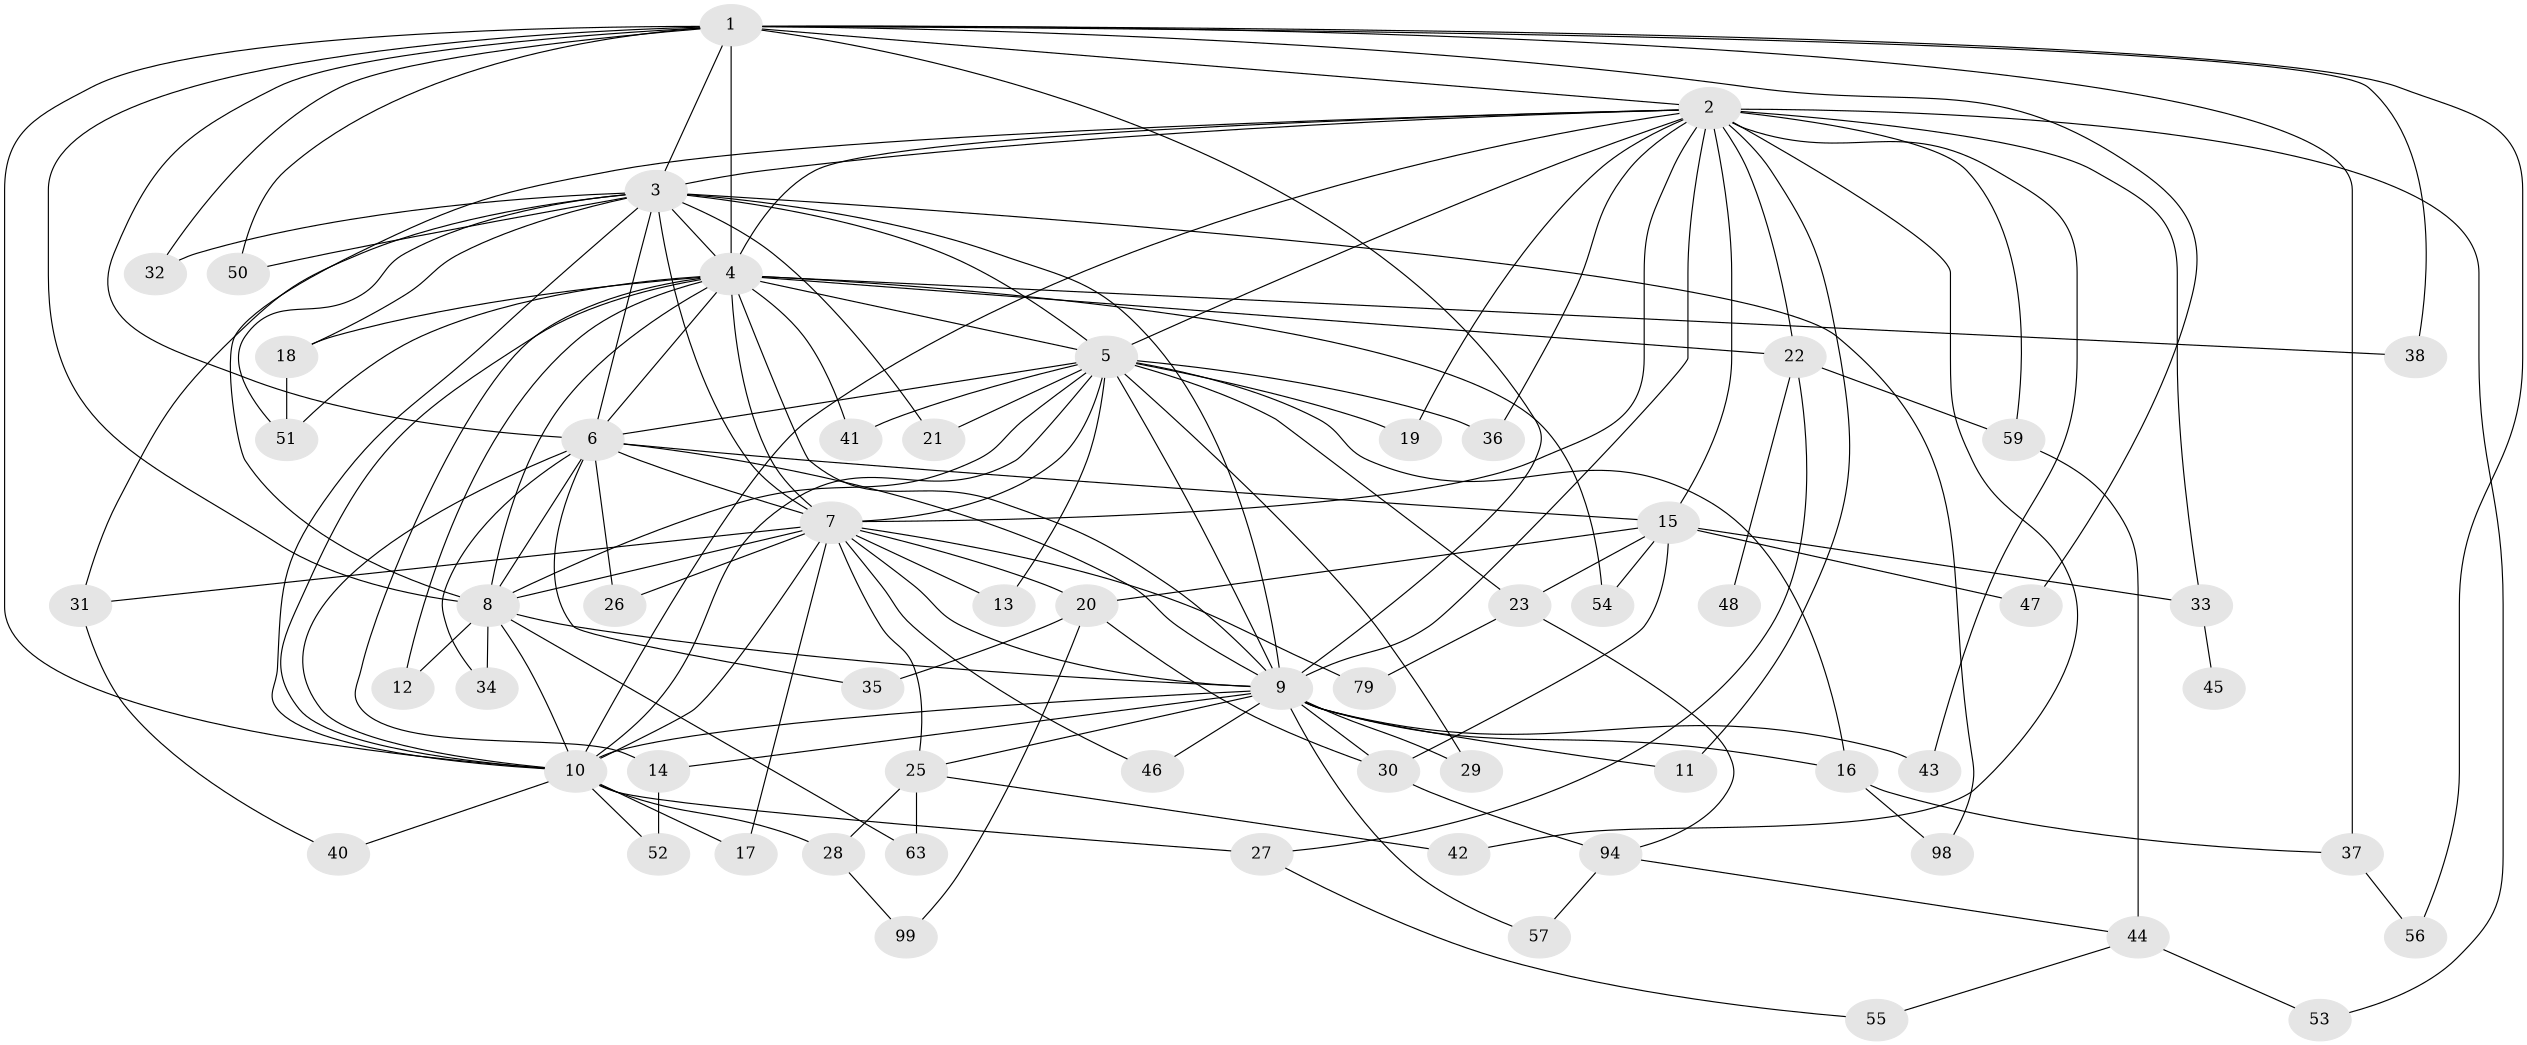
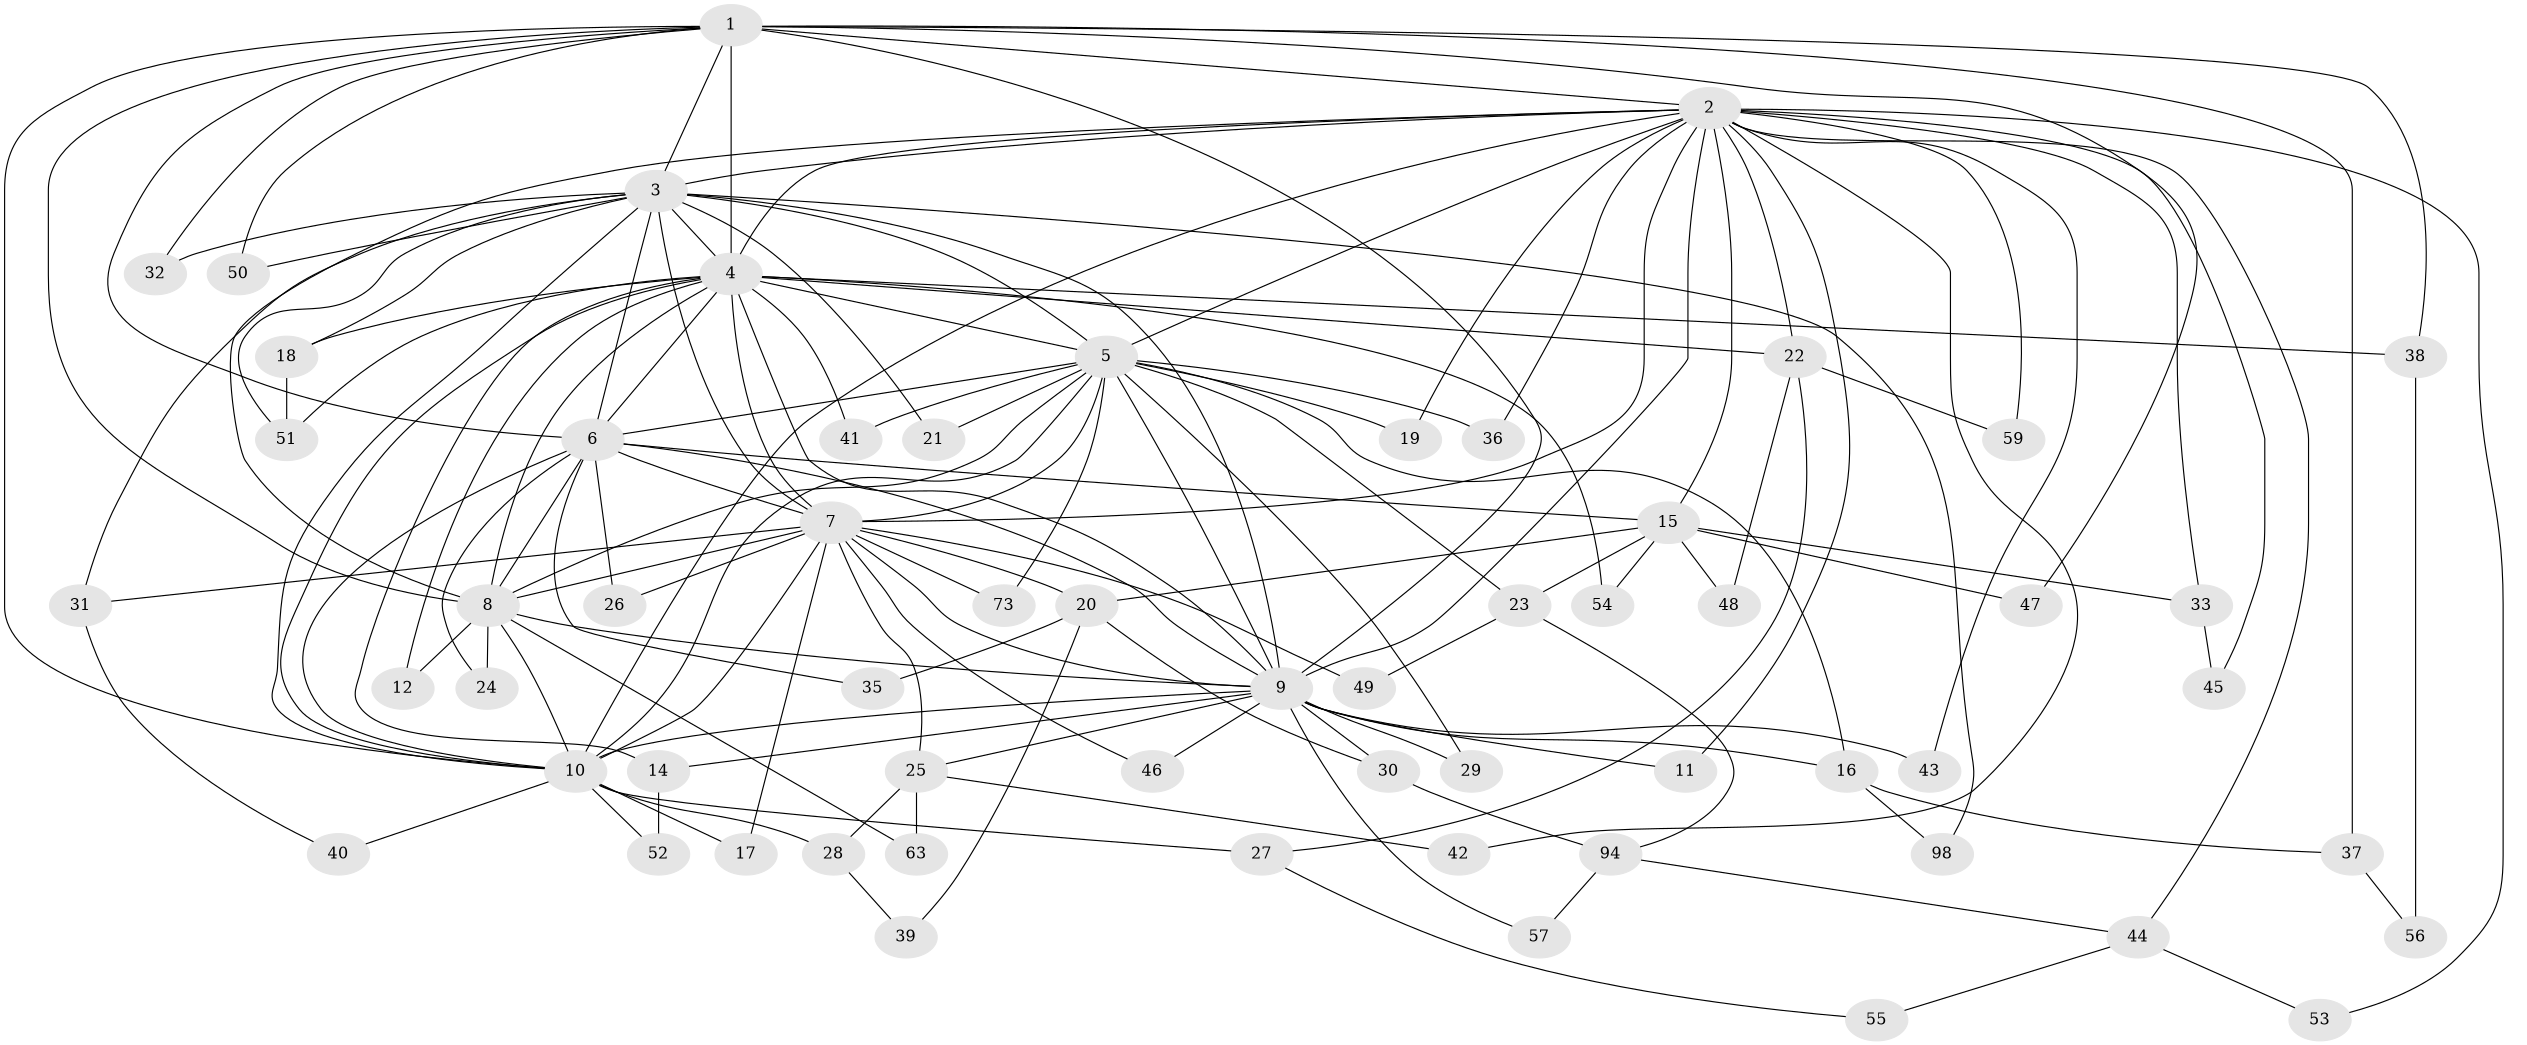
edge "1" -- "56": now "38" -- "56"
edge "2" -- "45": added
node "13": label "13" -> "73"
edge "59" -- "44": now "2" -- "44"
edge "15" -- "30": now "15" -- "48"
node "34": label "34" -> "24"
node "79": label "79" -> "49"
node "99": label "99" -> "39"
